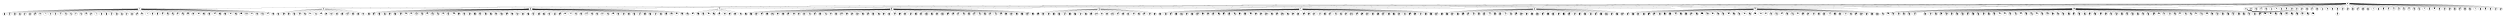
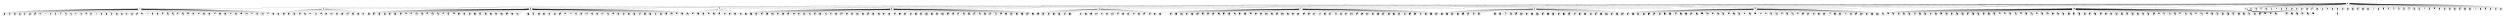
node "162": removed
node "266": removed
node "283": removed
node "343": removed
node "344": removed
node "425": added
node "493": removed
